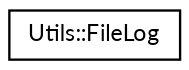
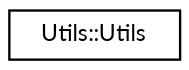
node "Utils::FileLog": label "Utils::FileLog" -> "Utils::Utils"
